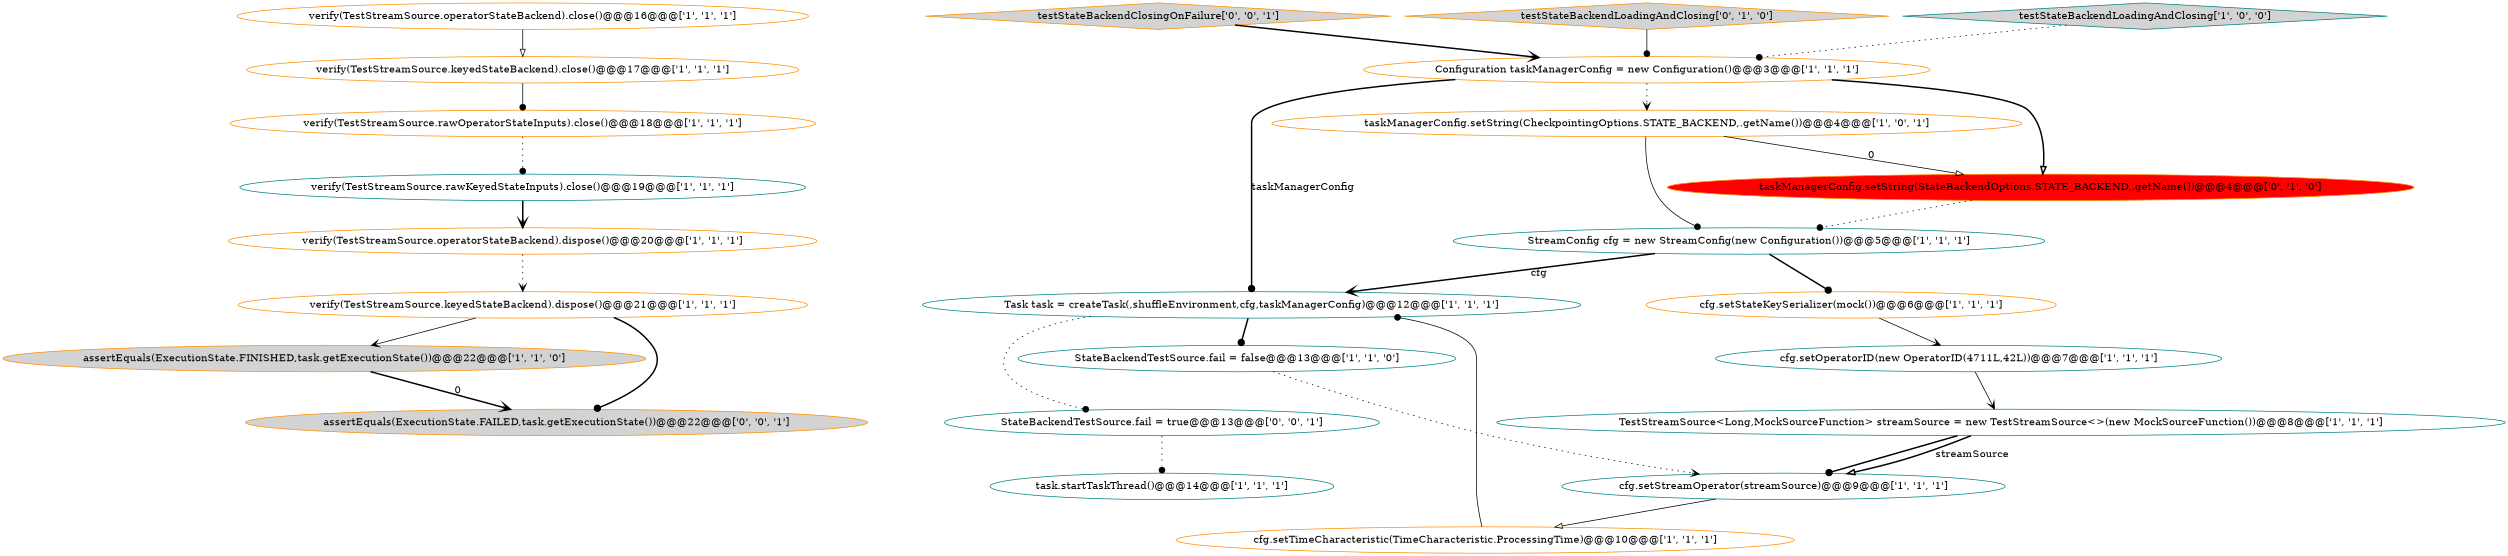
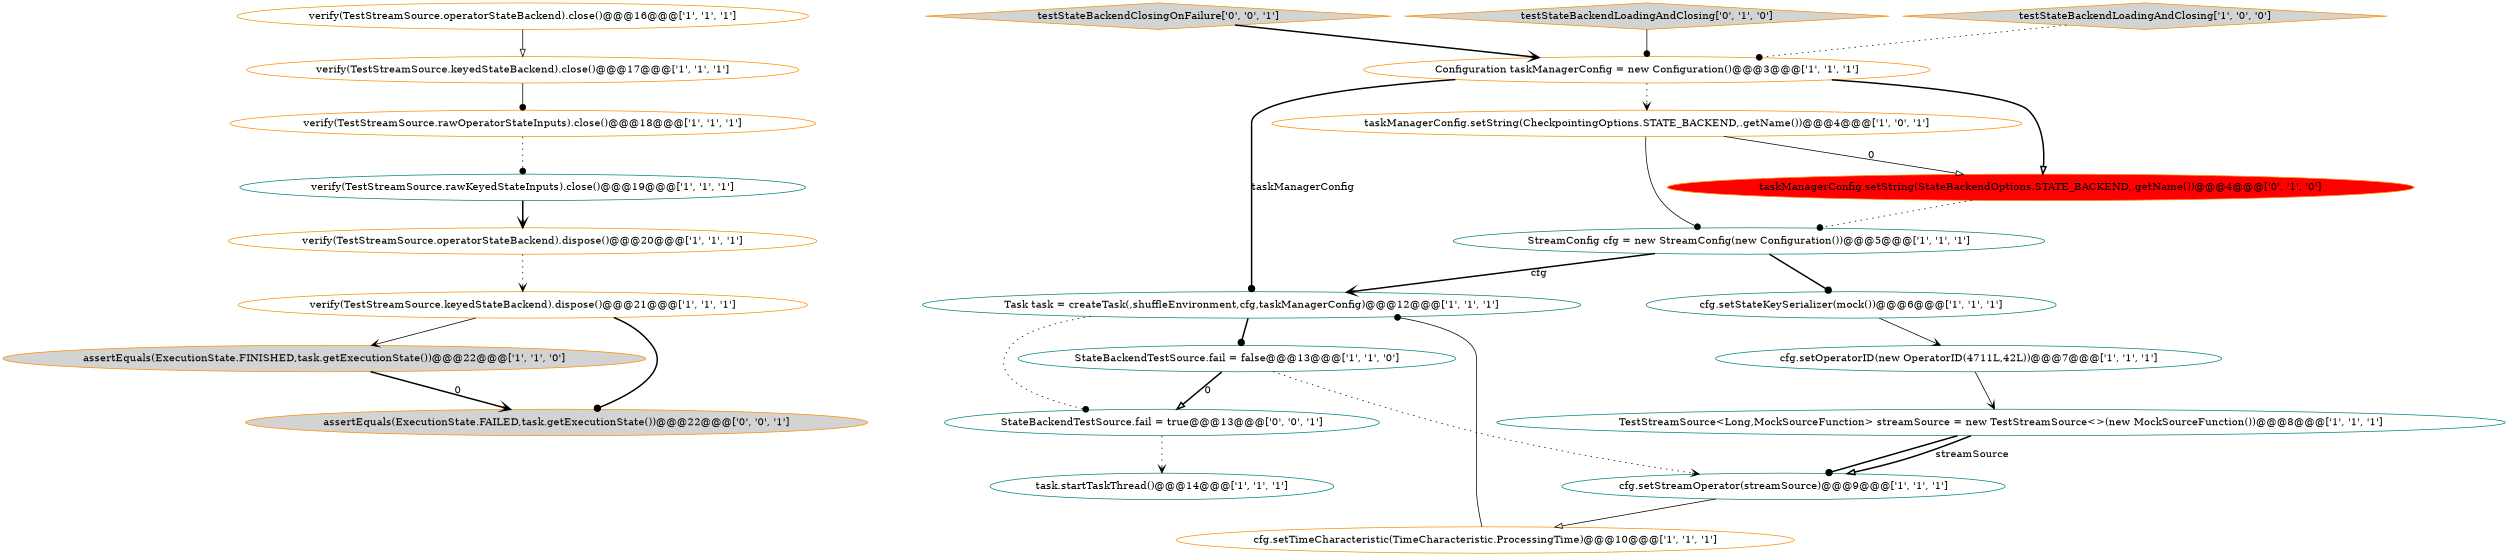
node "testStateBackendLoadingAndClosing['1', '0', '0']": color teal -> darkorange
node "cfg.setStateKeySerializer(mock())@@@6@@@['1', '1', '1']": color darkorange -> teal
edge "StateBackendTestSource.fail = false@@@13@@@['1', '1', '0']" -> "StateBackendTestSource.fail = true@@@13@@@['0', '0', '1']": added, label "0"
edge "StateBackendTestSource.fail = true@@@13@@@['0', '0', '1']" -> "task.startTaskThread()@@@14@@@['1', '1', '1']": arrowhead dot -> vee
